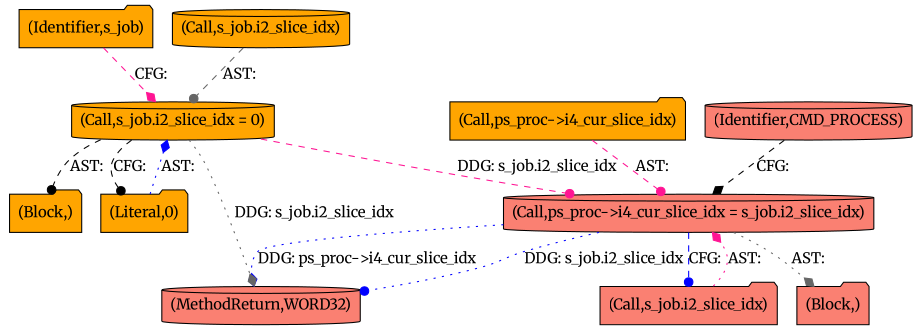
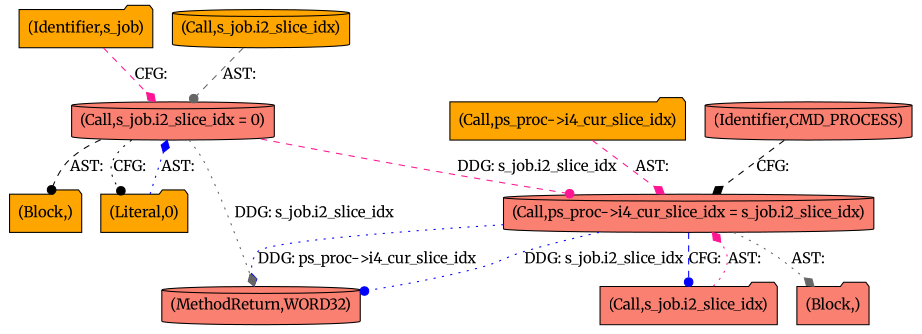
node "(Call,s_job.i2_slice_idx = 0)": fillcolor orange -> salmon
edge "(Call,s_job.i2_slice_idx = 0)" -> "(Literal,0)": style dashed -> dotted
edge "(Call,ps_proc->i4_cur_slice_idx)" -> "(Call,ps_proc->i4_cur_slice_idx = s_job.i2_slice_idx)": arrowhead dot -> diamond
